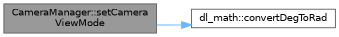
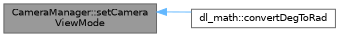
edge "CameraManager::setCamera ViewMode" -> "dl_math::convertDegToRad": reversed
